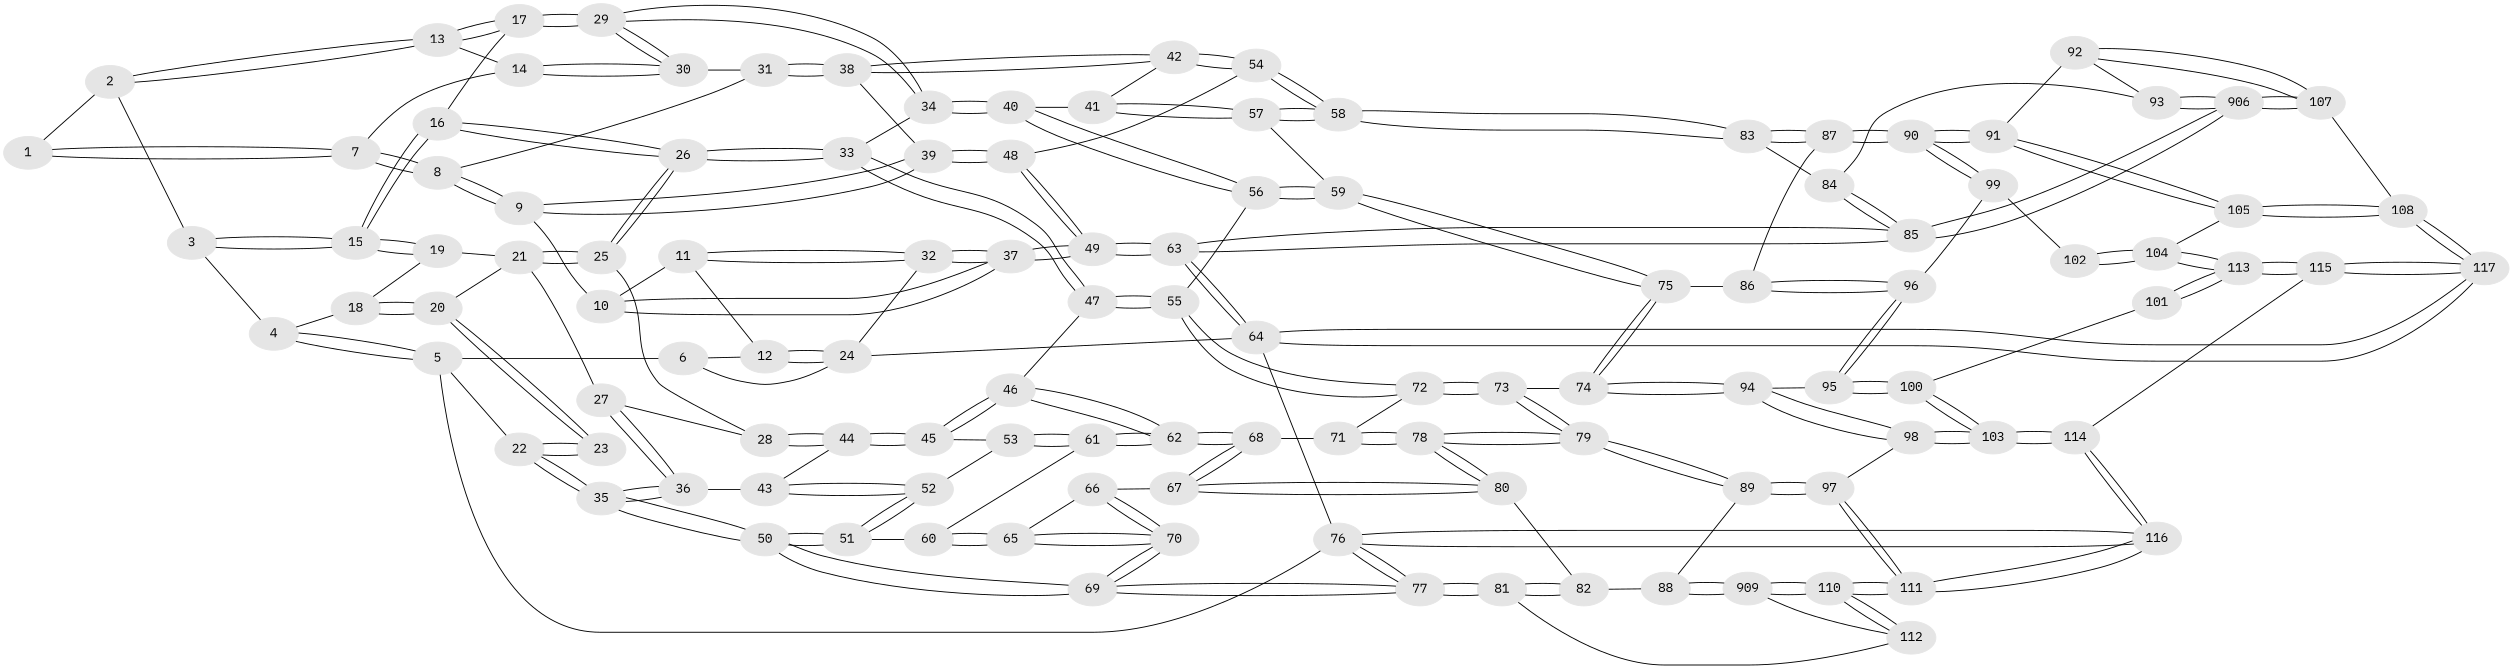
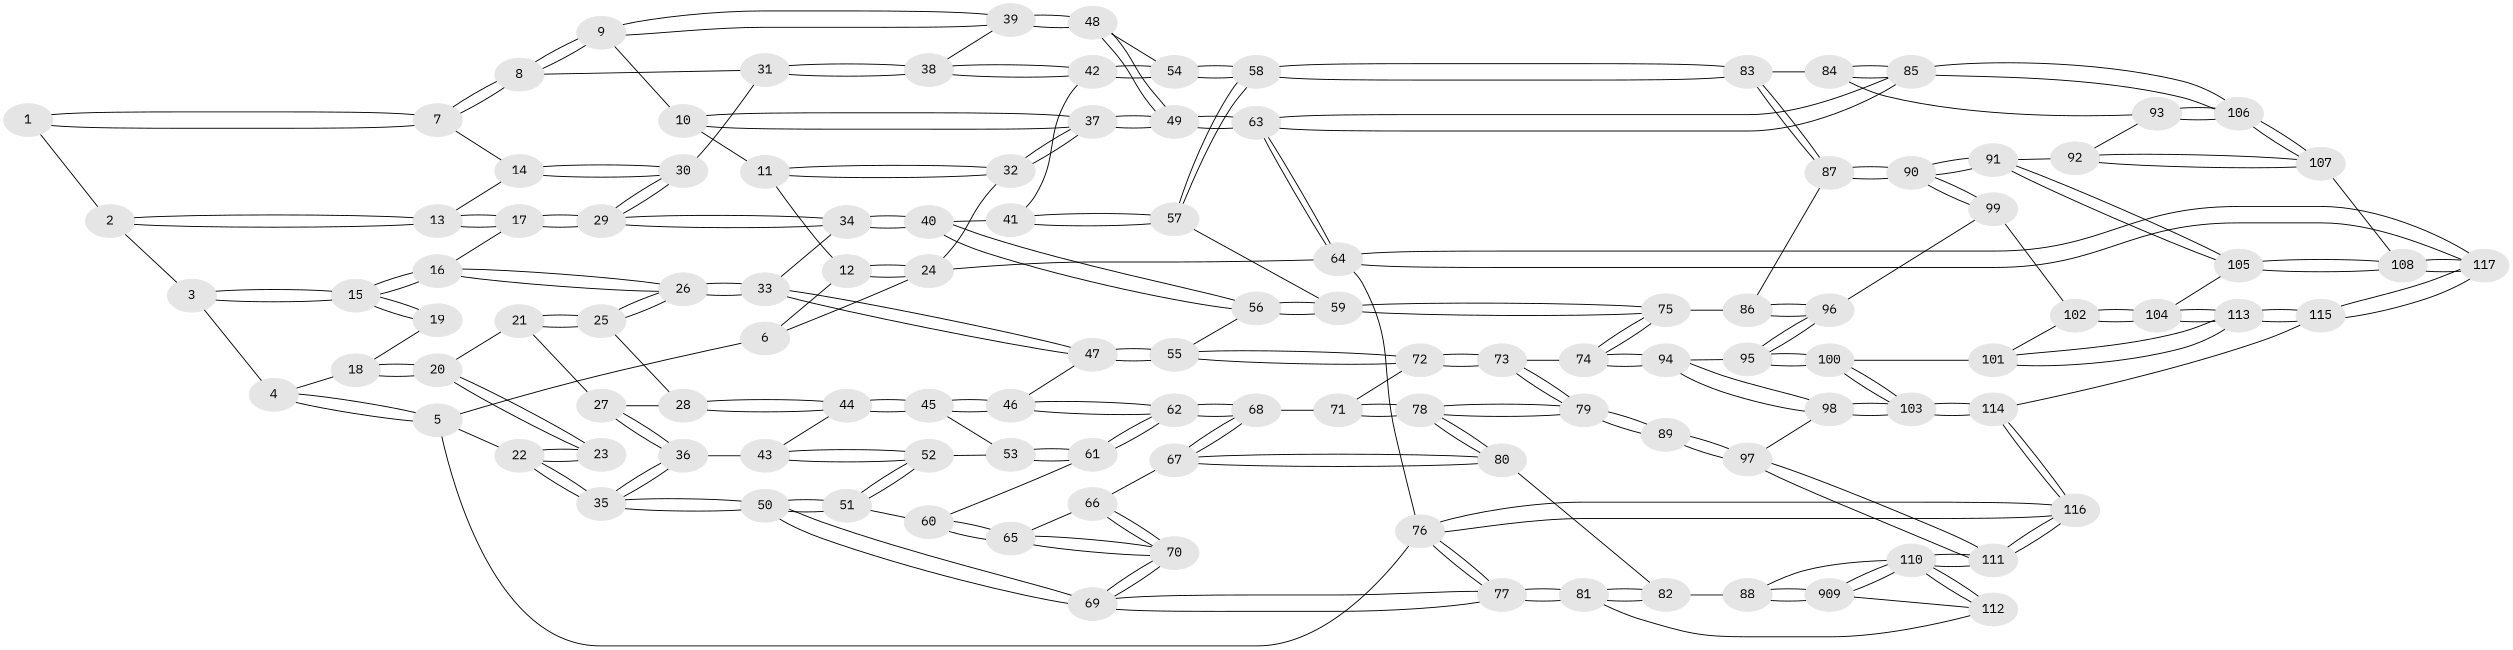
node "906": label "906" -> "106"
edge "19" -- "21": removed
edge "102" -- "101": added
edge "89" -- "88": now "110" -- "88"
